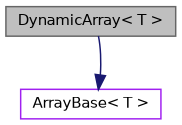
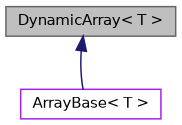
edge "DynamicArray< T >" -> "ArrayBase< T >": reversed
